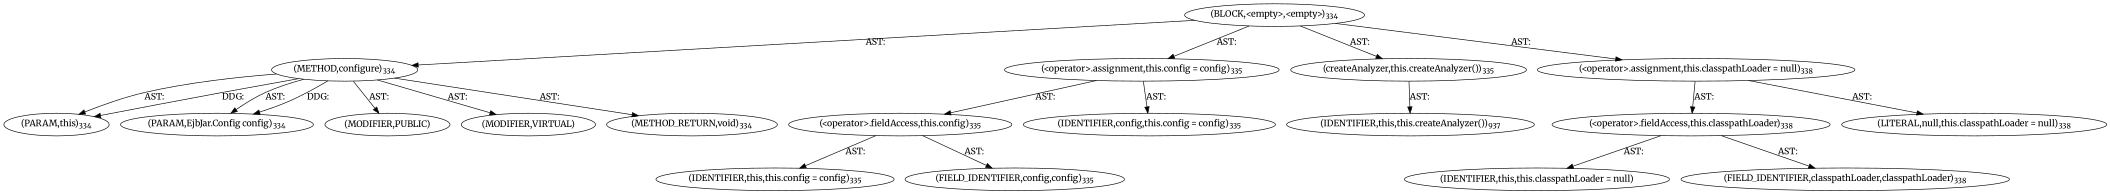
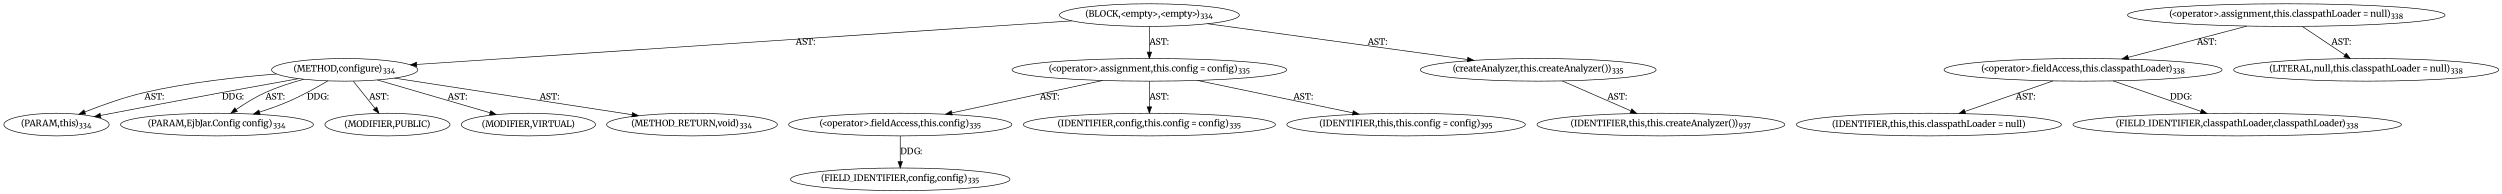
edge "(BLOCK,<empty>,<empty>)" -> "(<operator>.assignment,this.classpathLoader = null)": removed, label "AST:"
edge "(<operator>.fieldAccess,this.config)" -> "(IDENTIFIER,this,this.config = config)": now "(<operator>.assignment,this.config = config)" -> "(IDENTIFIER,this,this.config = config)"
edge "(<operator>.fieldAccess,this.config)" -> "(FIELD_IDENTIFIER,config,config)": label "AST: " -> "DDG: "
edge "(<operator>.fieldAccess,this.classpathLoader)" -> "(FIELD_IDENTIFIER,classpathLoader,classpathLoader)": label "AST: " -> "DDG: "
node "(IDENTIFIER,this,this.config = config)": text "335" -> "395"
